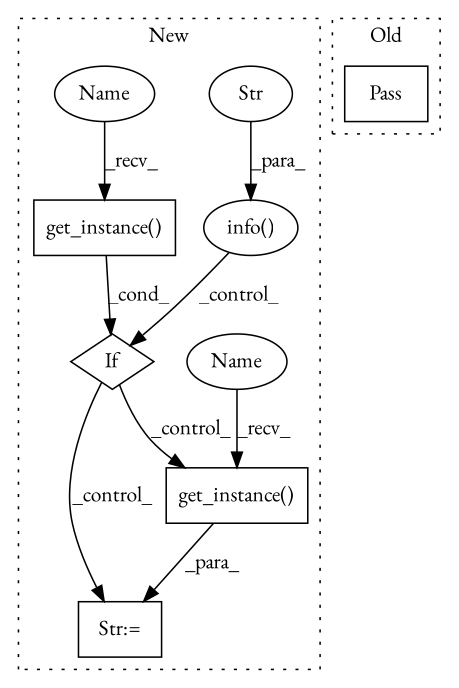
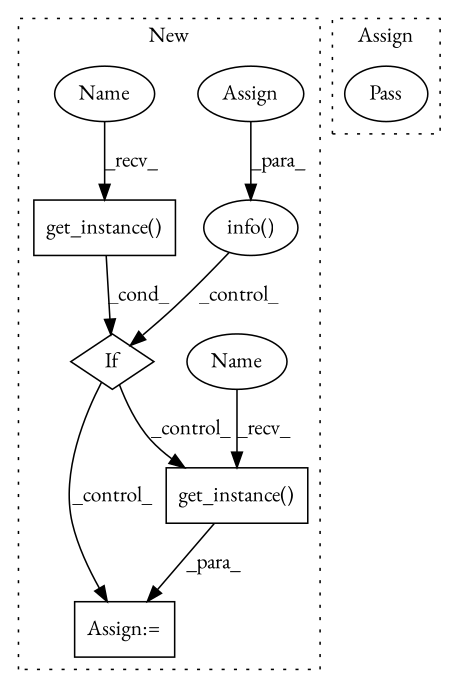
cluster "Old": label "Old" -> "Assign"
node "Str": label "Str" -> "Assign"
node "Pass": shape box -> ellipse
node "Str:=": label "Str:=" -> "Assign:="
